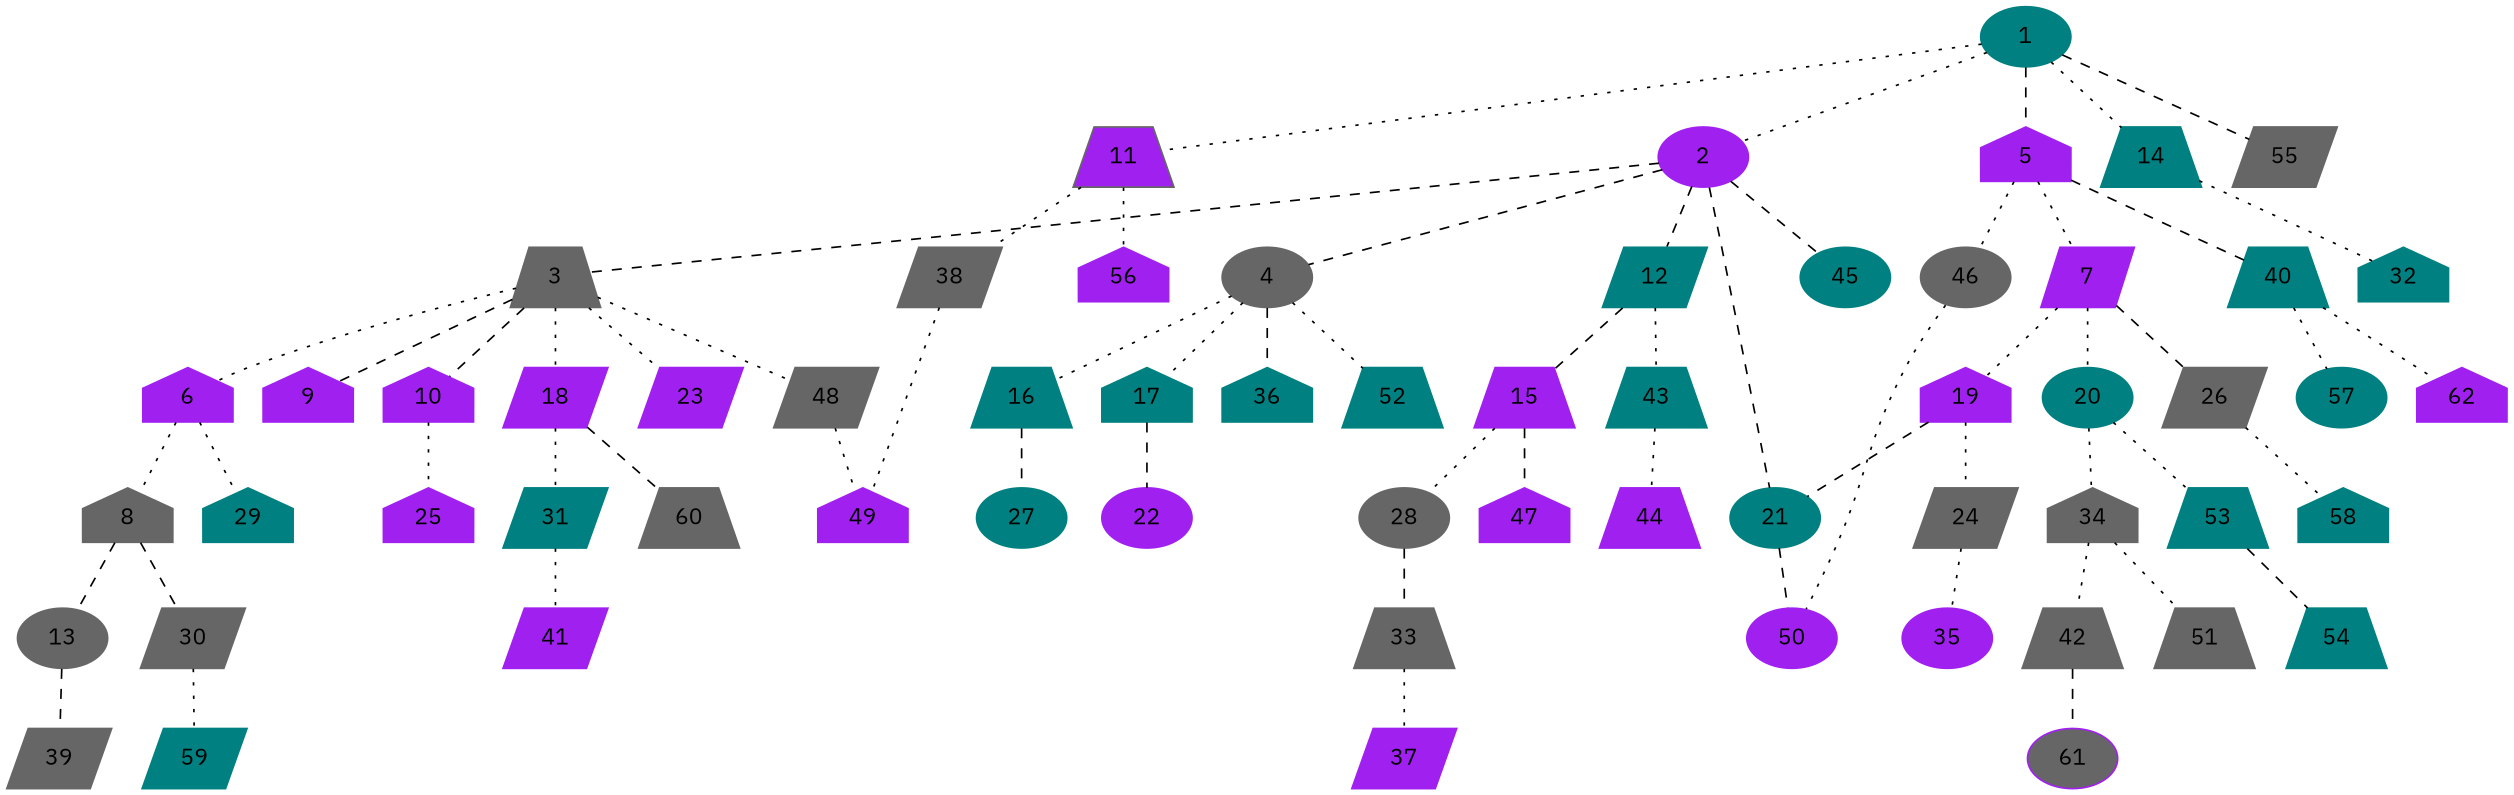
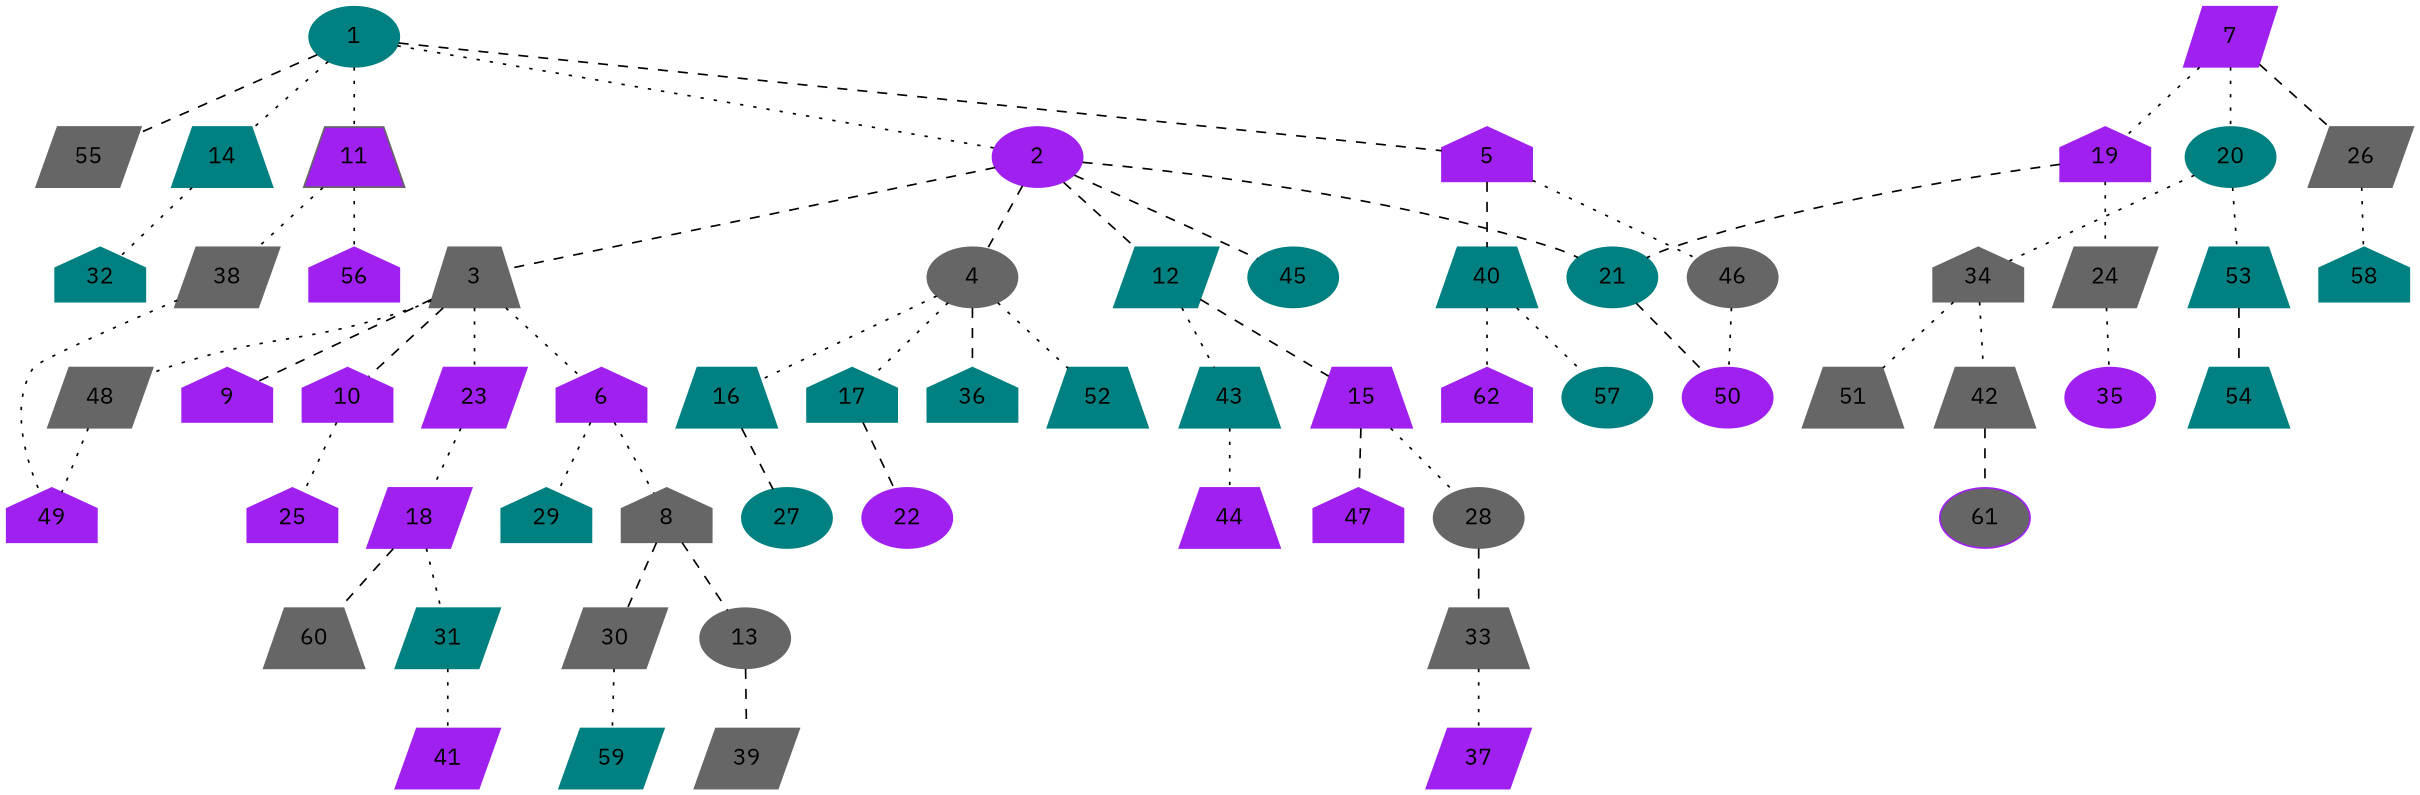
edge "5" -- "7": removed
edge "3" -- "18": now "23" -- "18"
